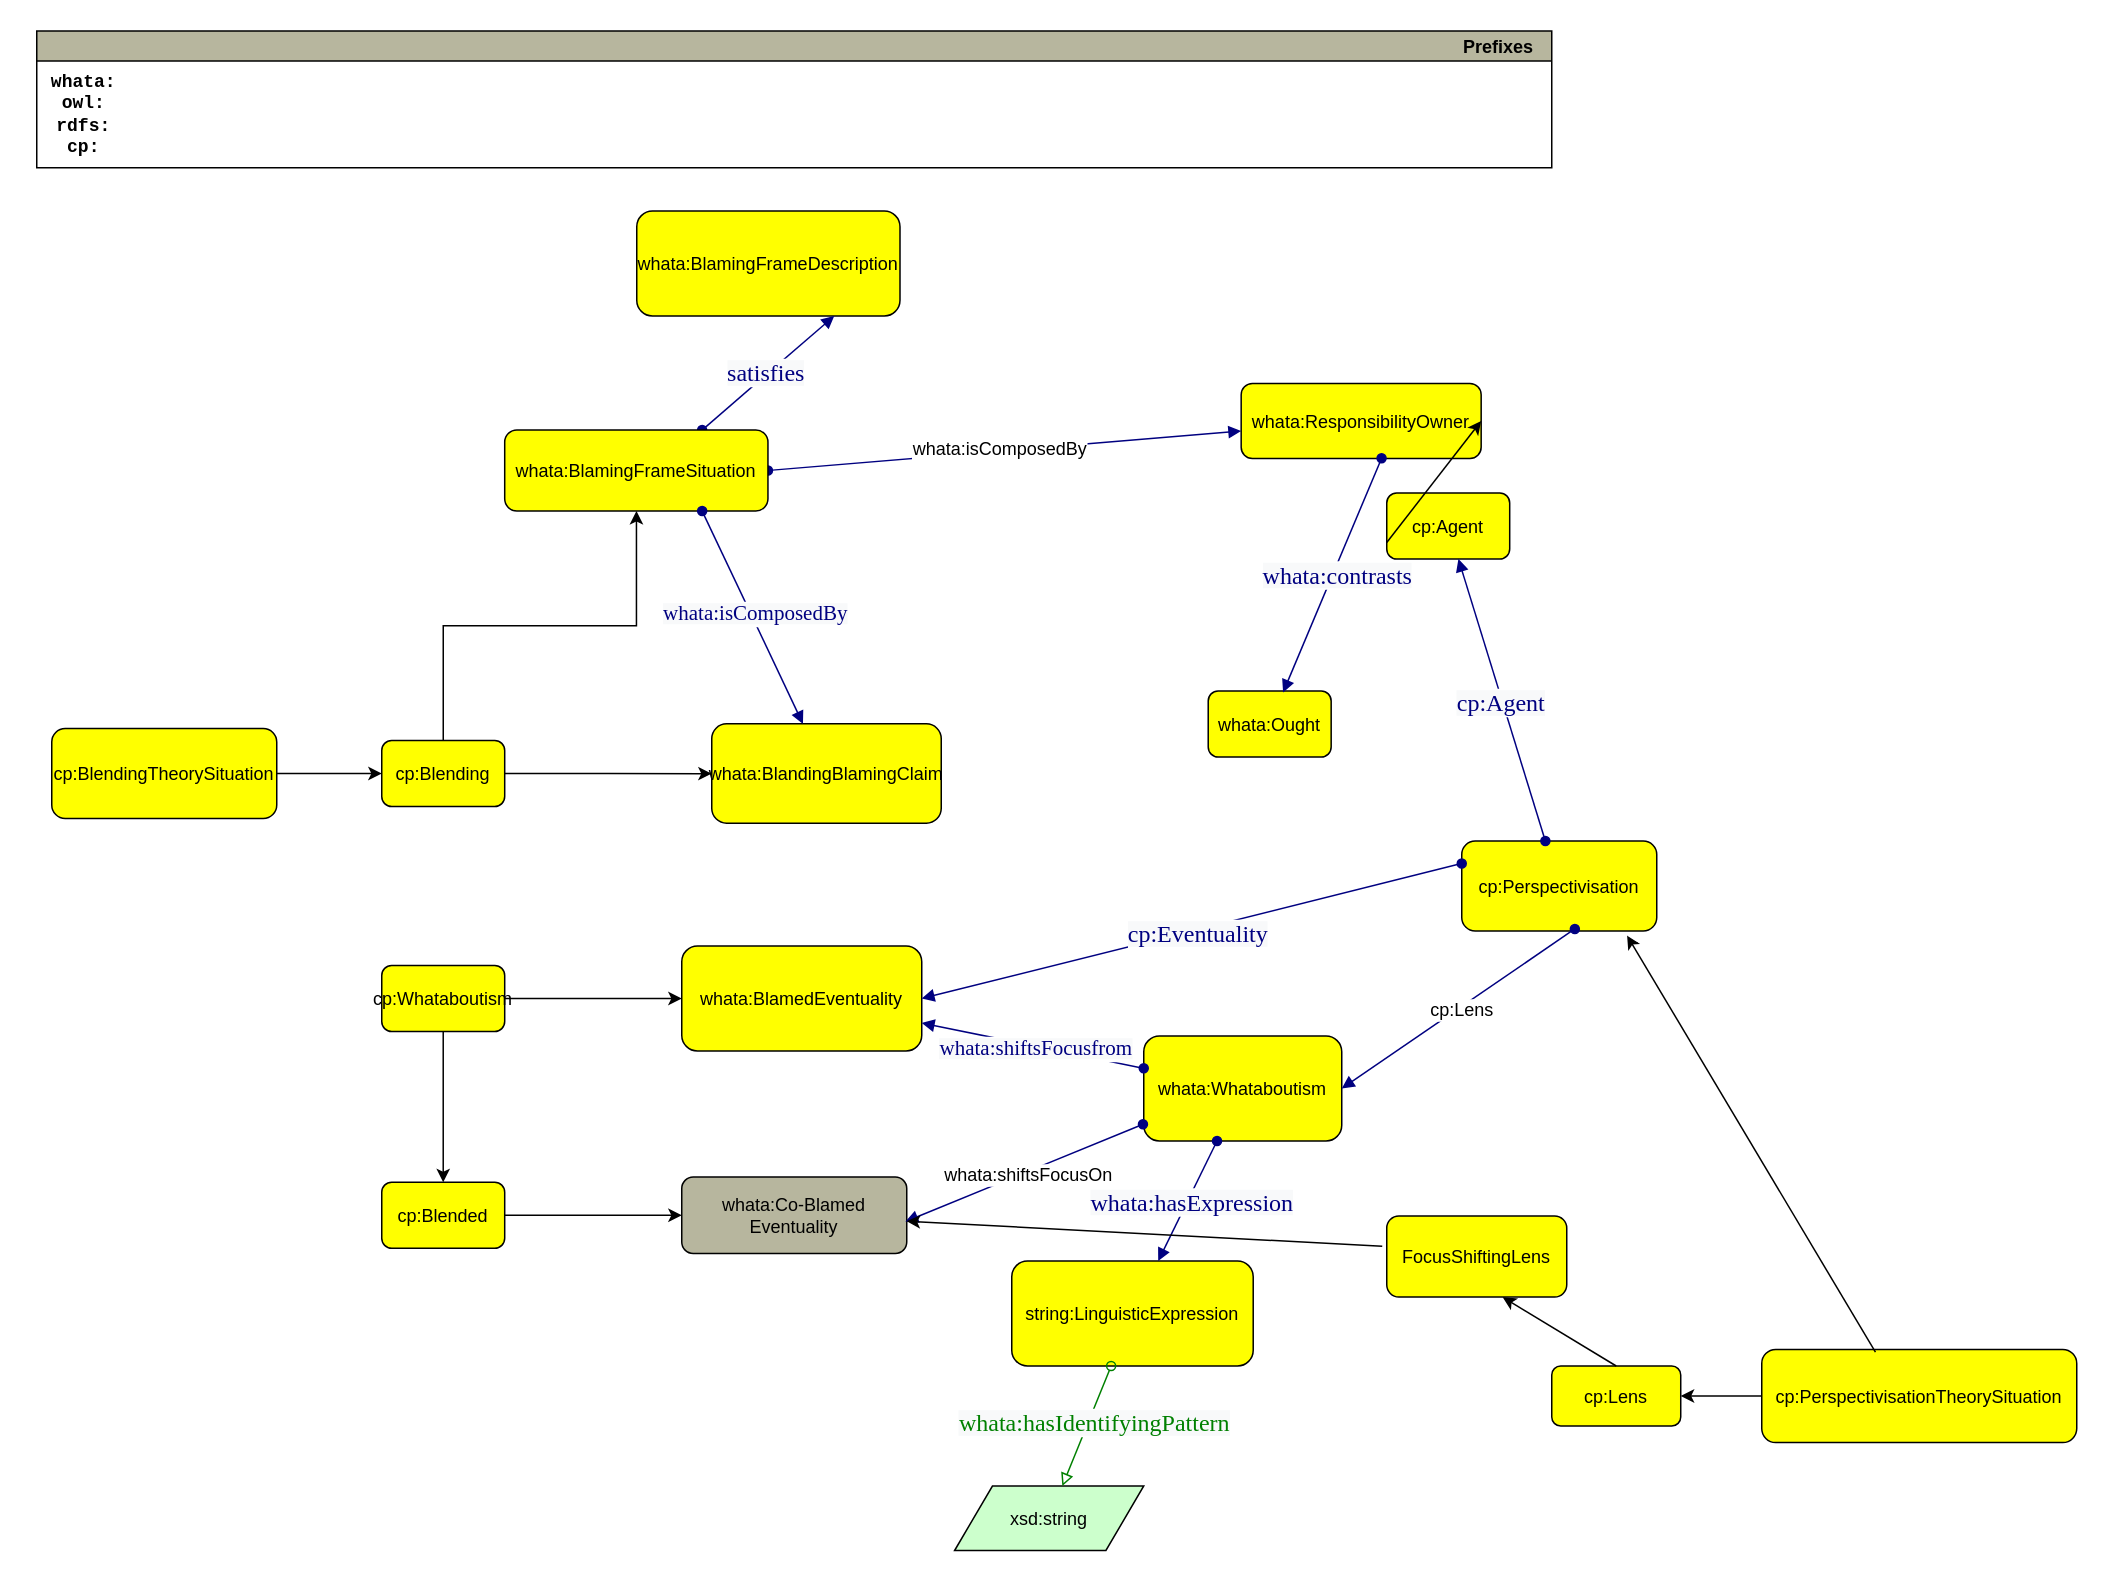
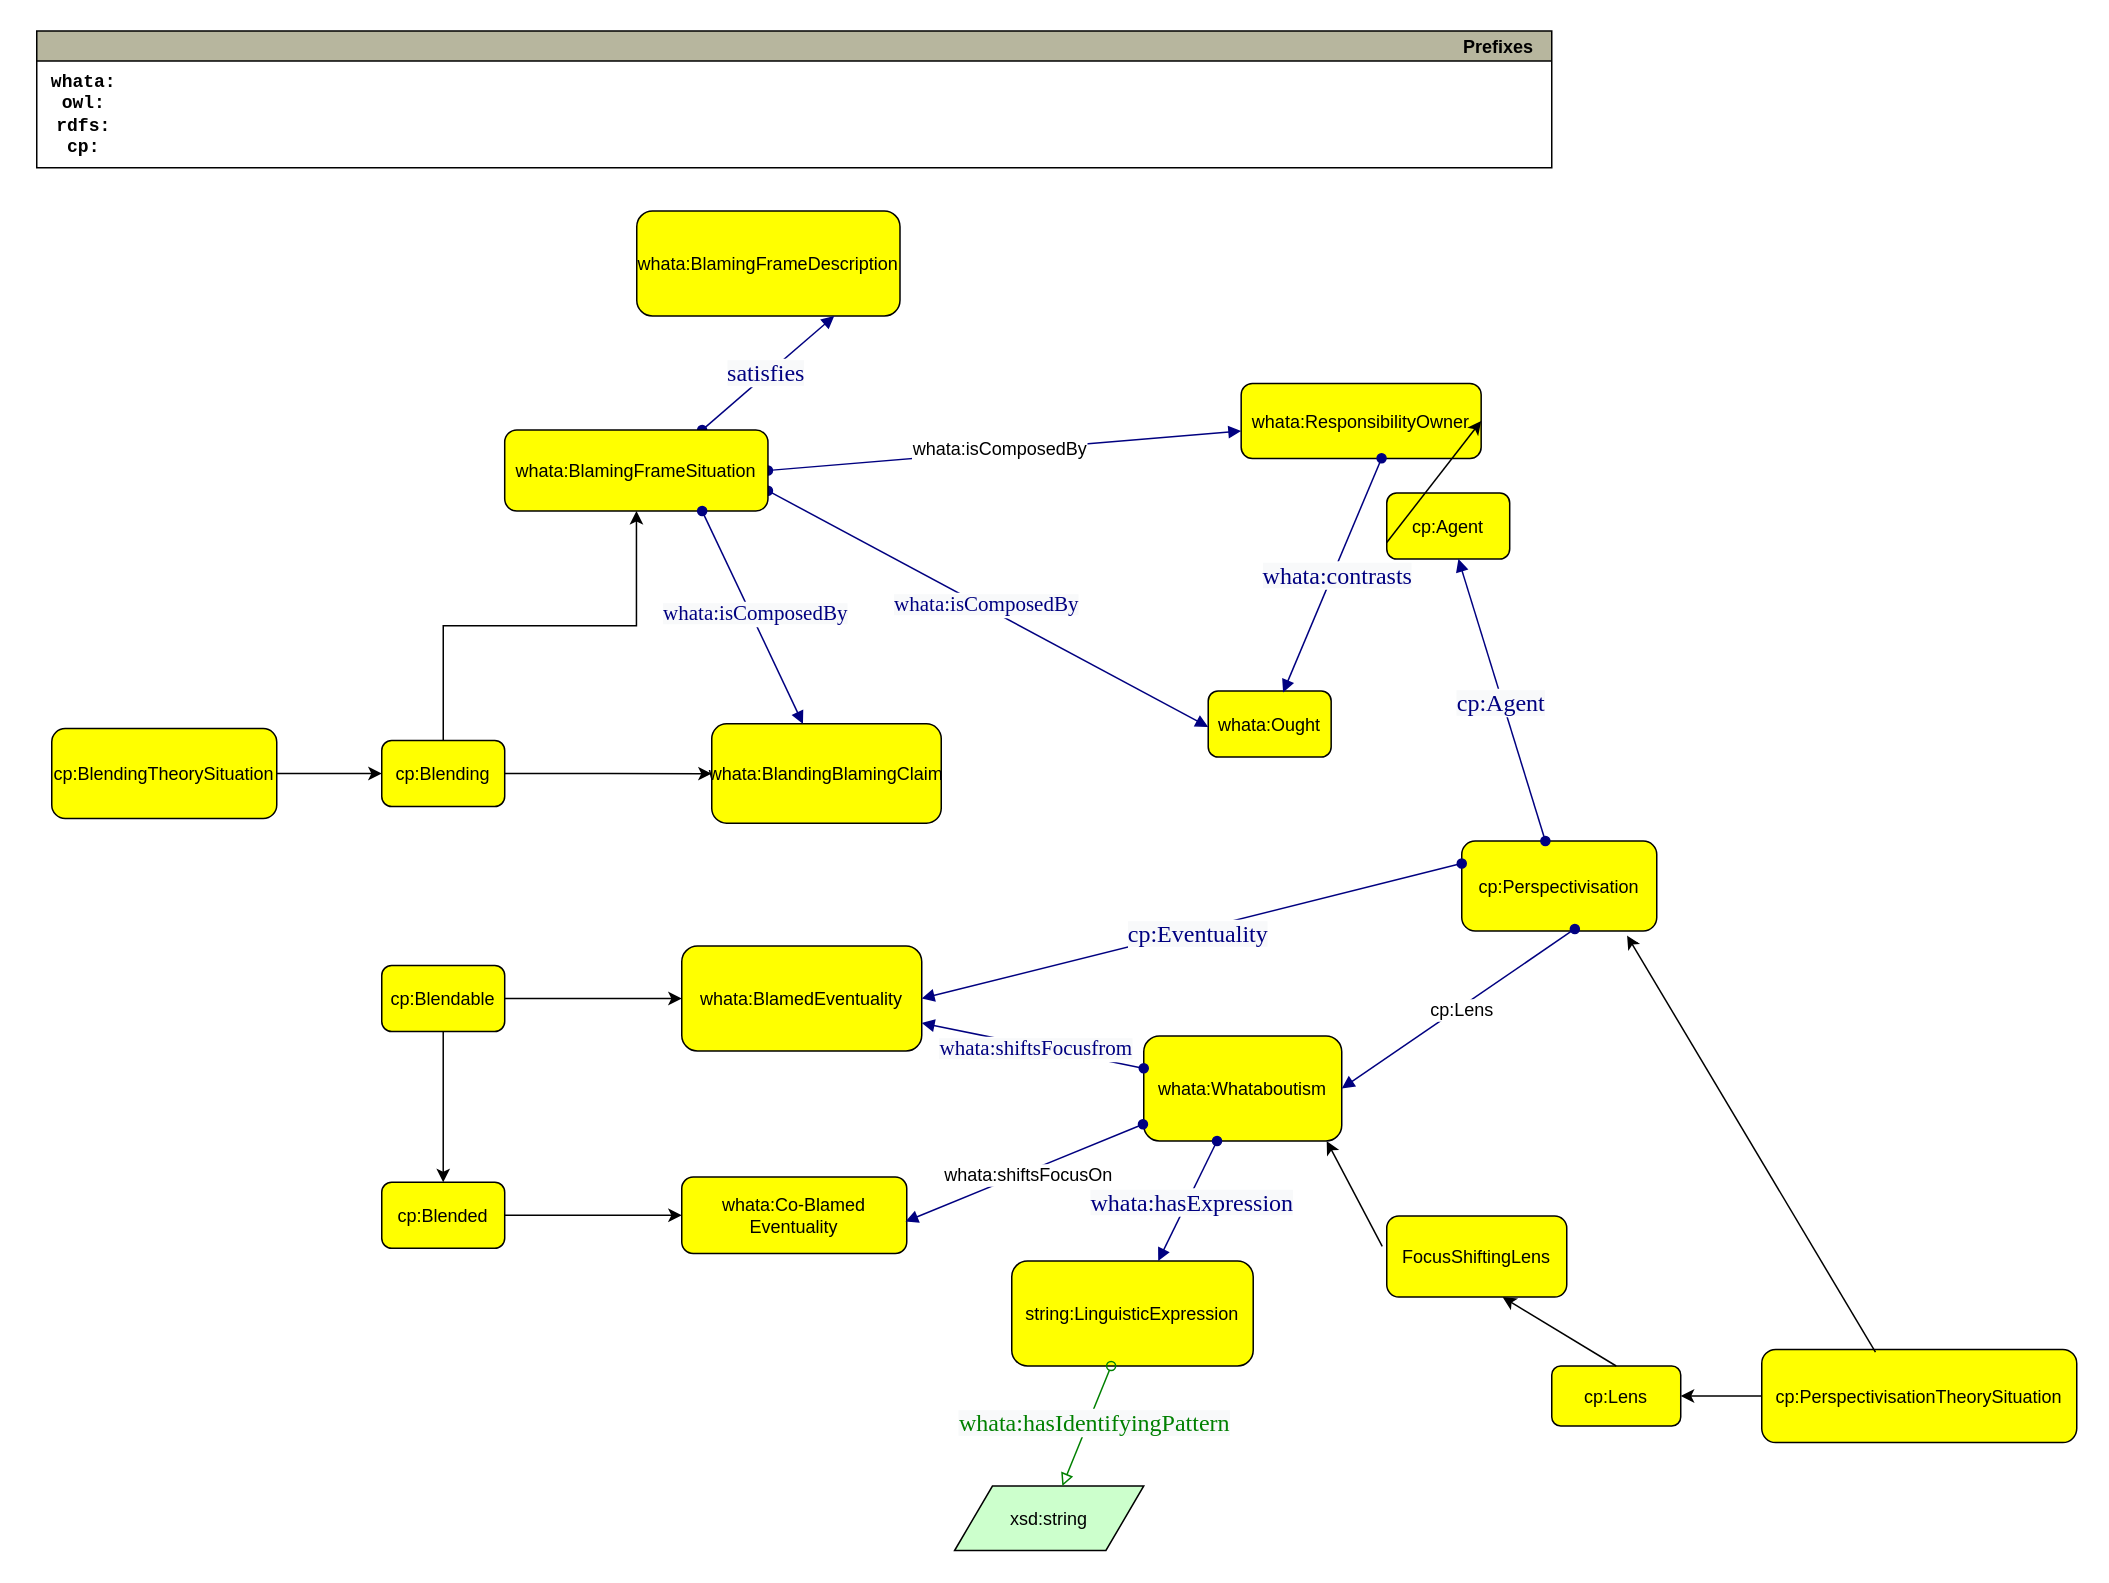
edge "whata:BlamingFrameSituation" -- "whata:Ought": added, label "whata:isComposedBy"
node "cp:Whataboutism": label "cp:Whataboutism" -> "cp:Blendable"
node "whata:Co-Blamed Eventuality": fillcolor #b7b69e -> #ffff00
edge "FocusShiftingLens" -> "whata:Co-Blamed Eventuality": now "FocusShiftingLens" -> "whata:Whataboutism"
